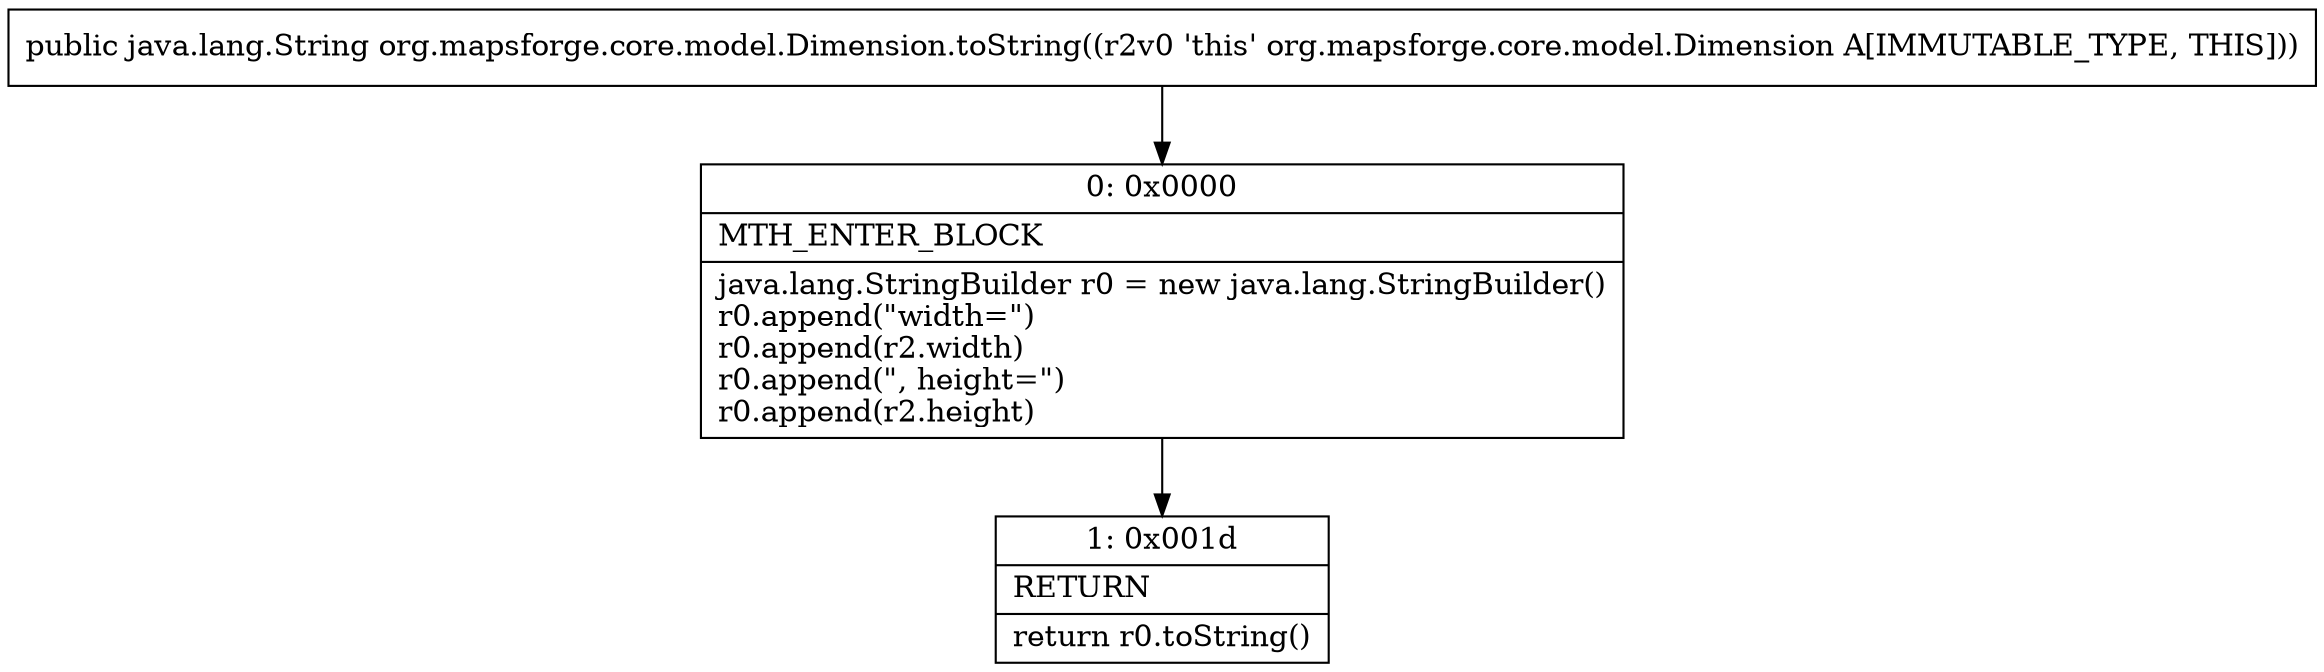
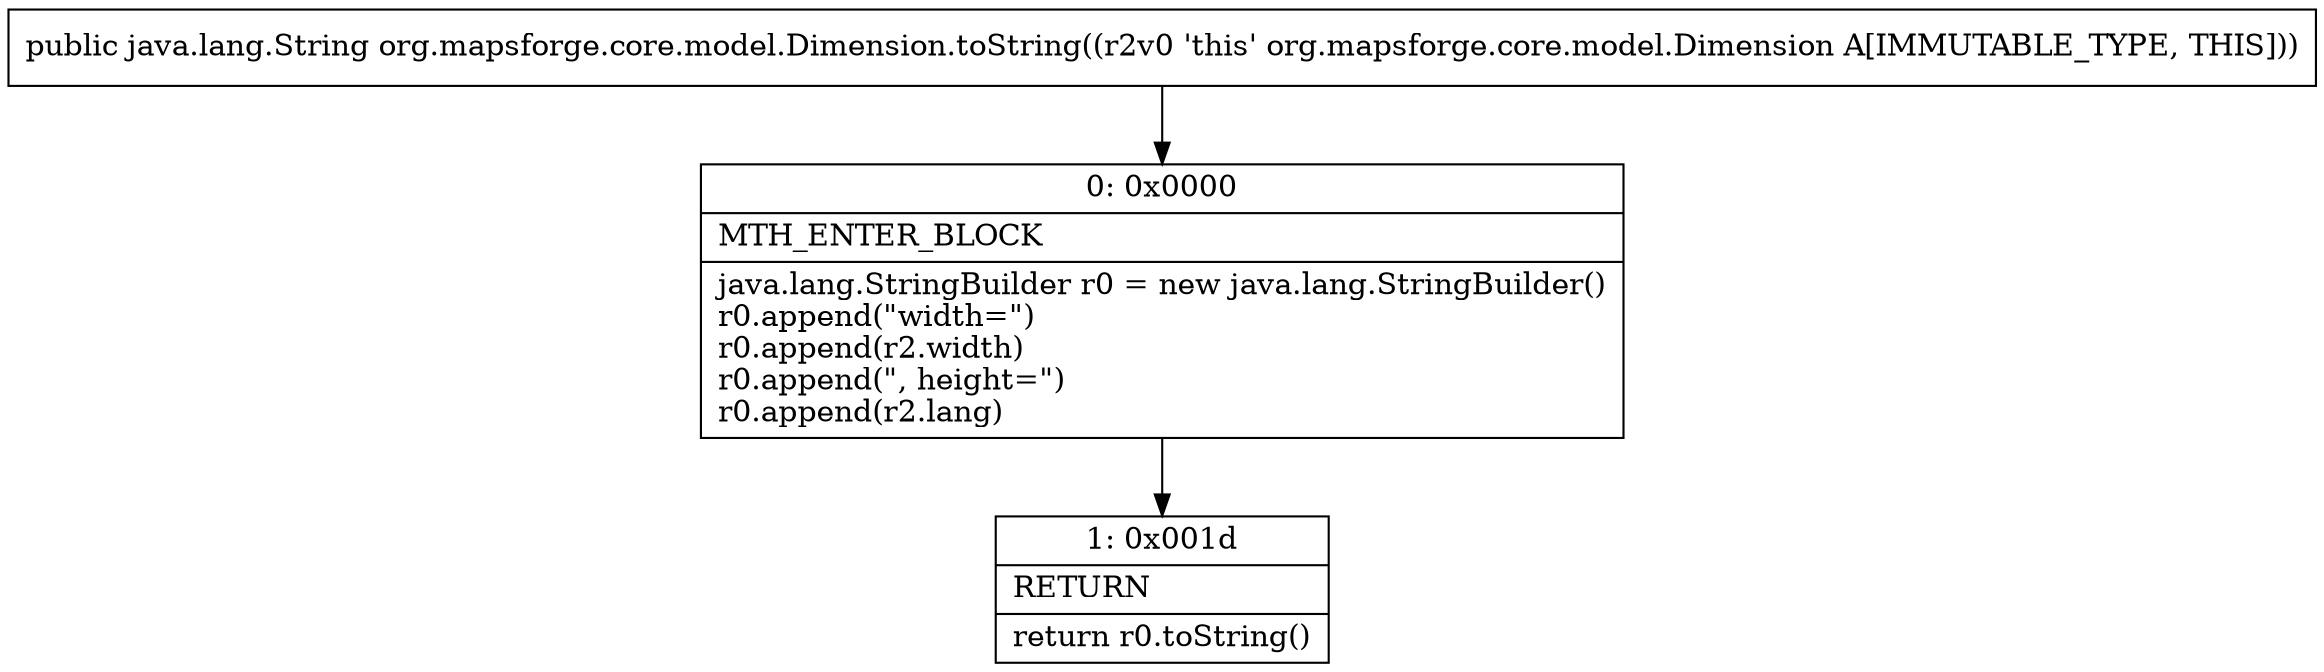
node "0: 0x0000": text "r0.append(r2.height)" -> "r0.append(r2.lang)"
